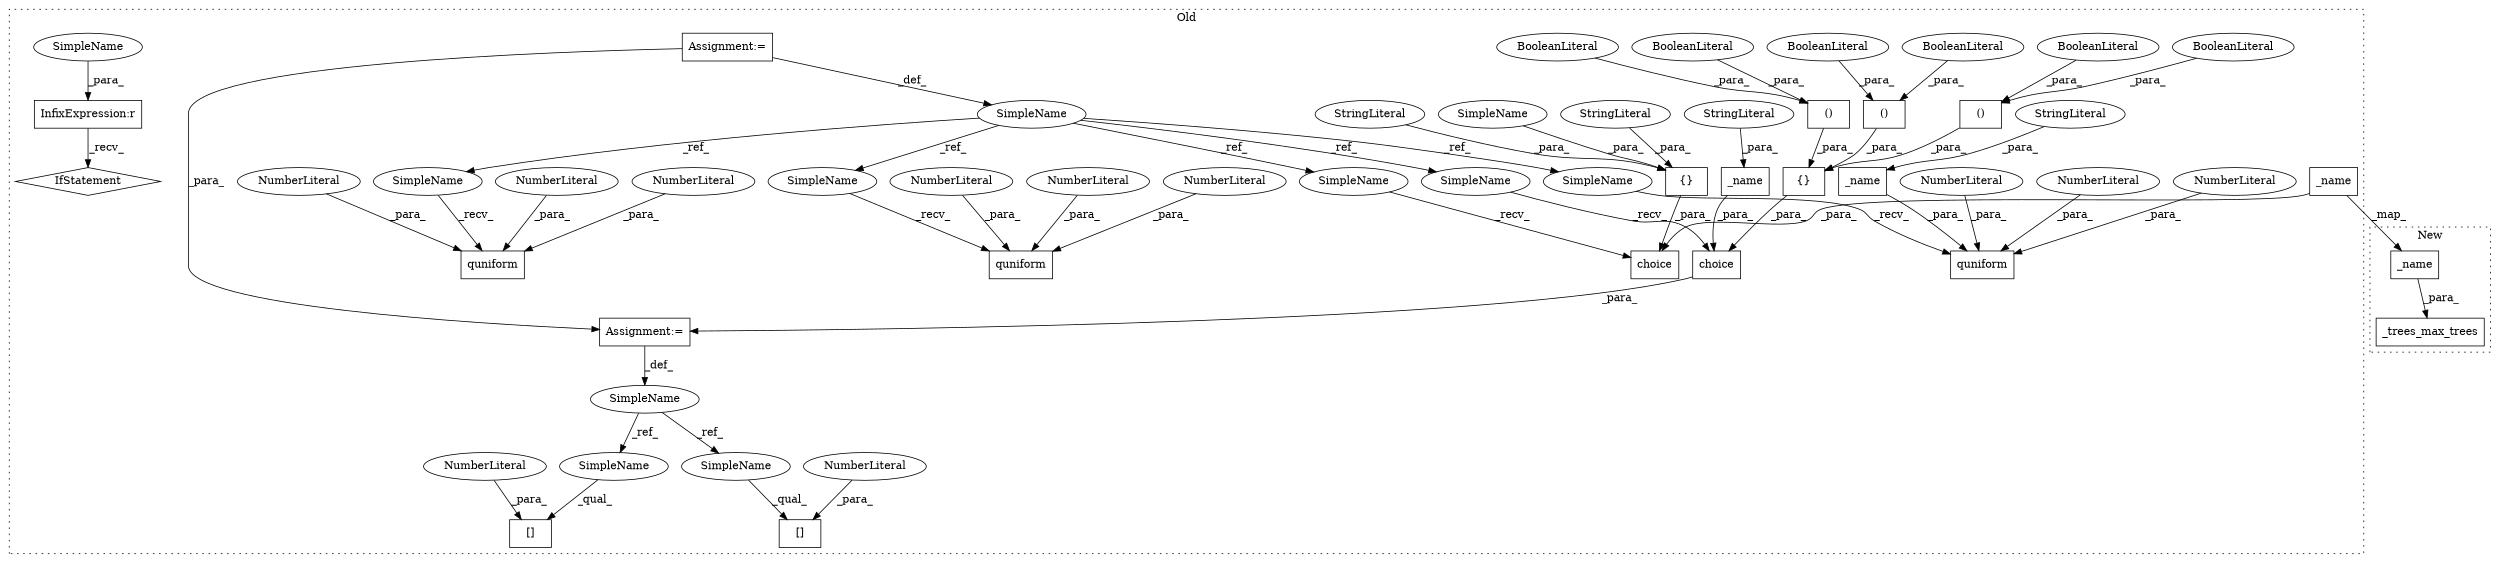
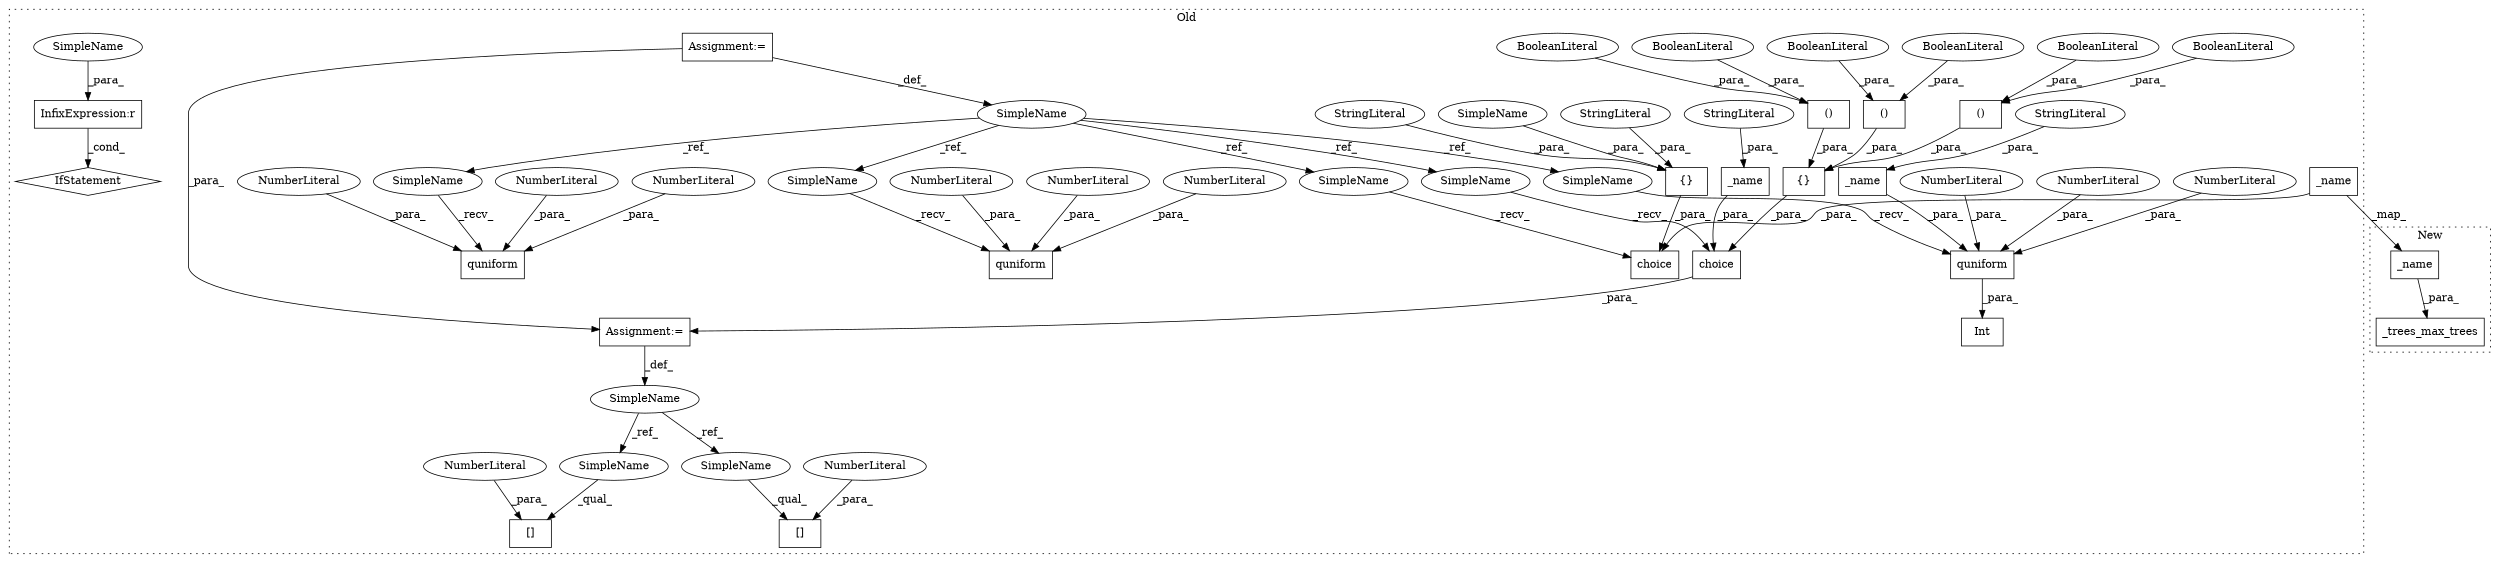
edge "InfixExpression:r" -> "IfStatement": label "_recv_" -> "_cond_"
node "Int": added
